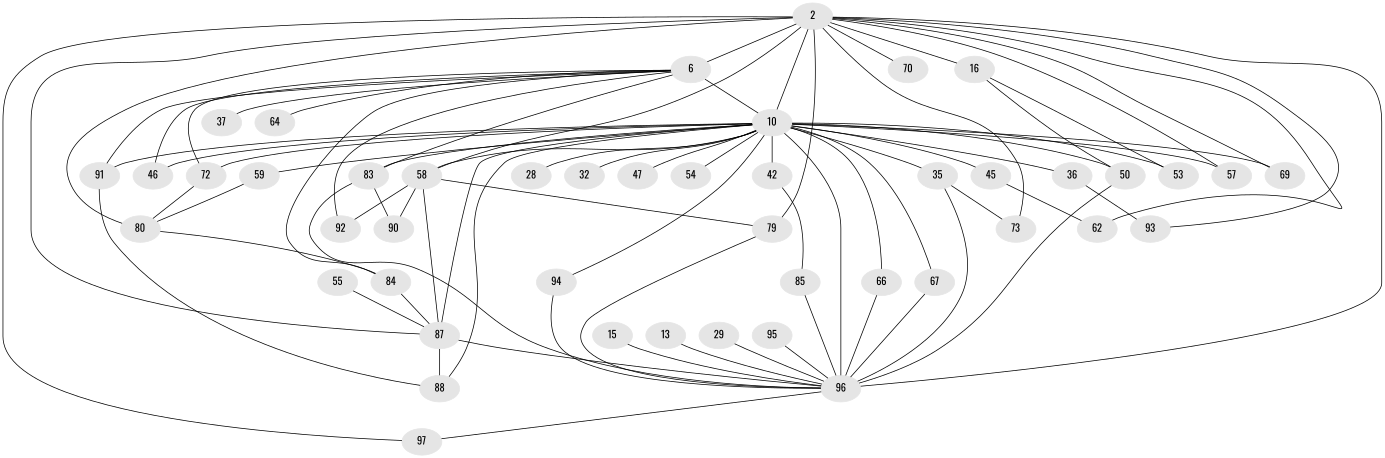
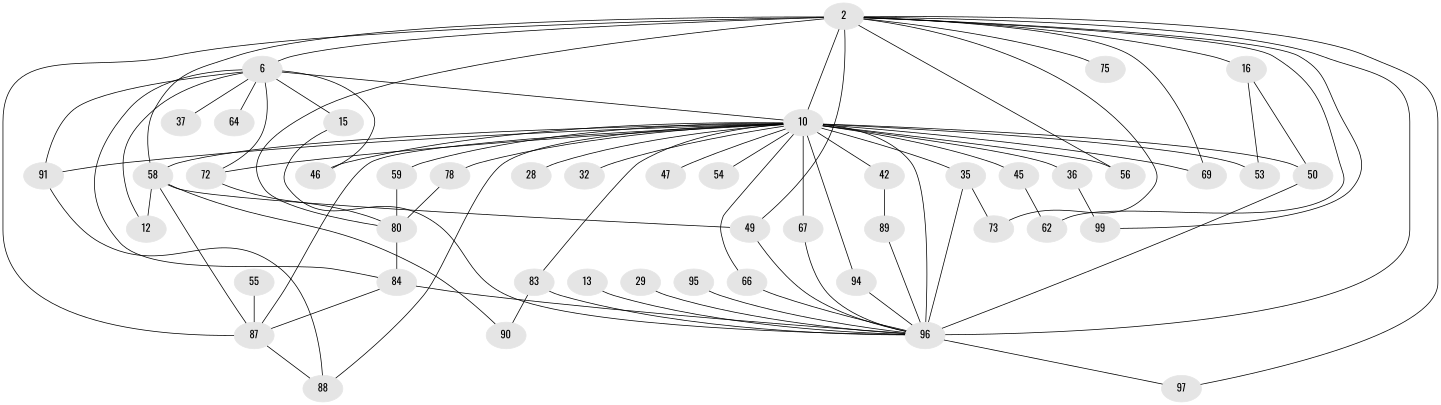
node "70": label "70" -> "75"
edge "6" -- "83": now "6" -- "15"
node "78": added
node "57": label "57" -> "56"
node "92": label "92" -> "12"
node "79": label "79" -> "49"
node "93": label "93" -> "99"
node "85": label "85" -> "89"
edge "87" -- "96": now "84" -- "96"
